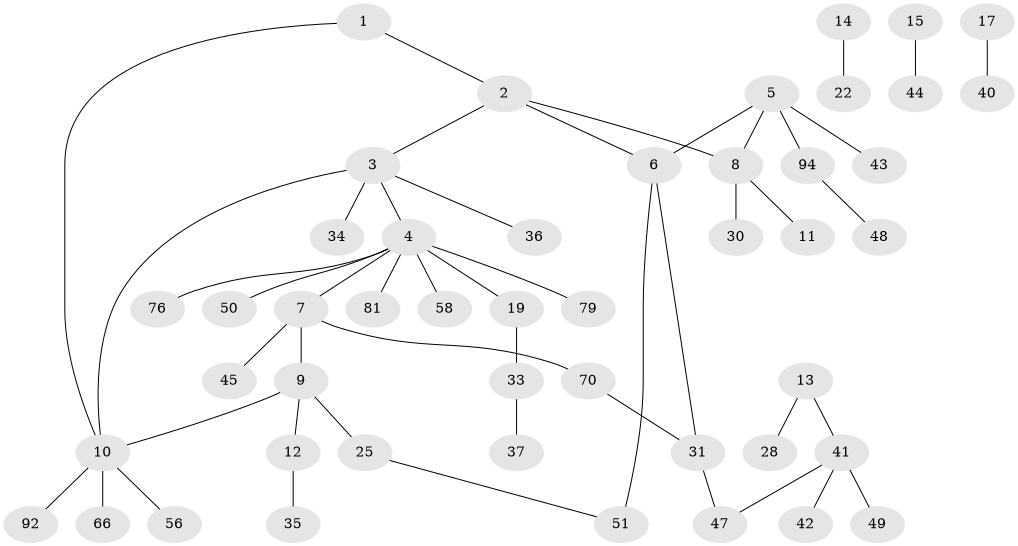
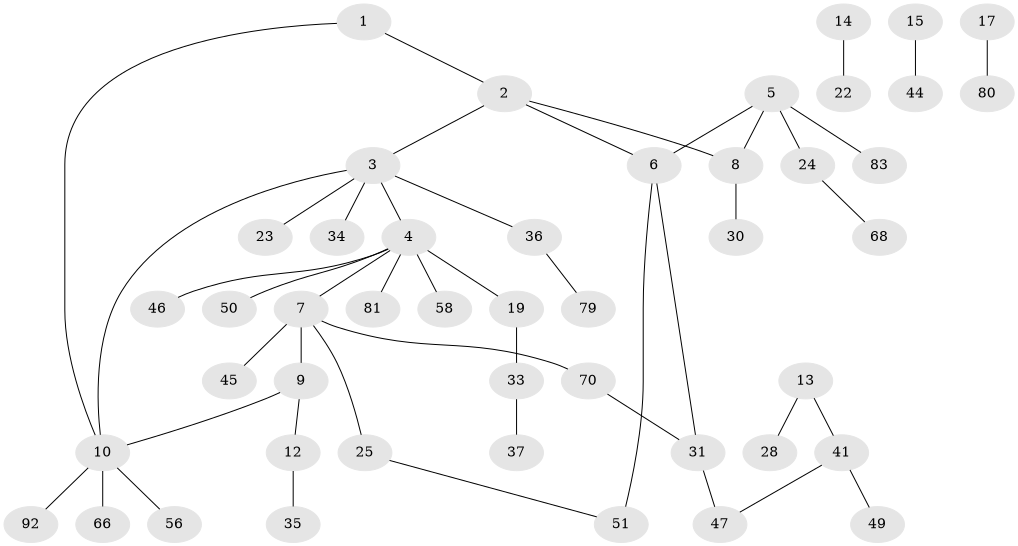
node "40": label "40" -> "80"
node "94": label "94" -> "24"
node "43": label "43" -> "83"
node "23": added
node "11": removed
node "48": label "48" -> "68"
edge "4" -- "79": now "36" -- "79"
node "76": label "76" -> "46"
edge "9" -- "25": now "7" -- "25"
node "42": removed
